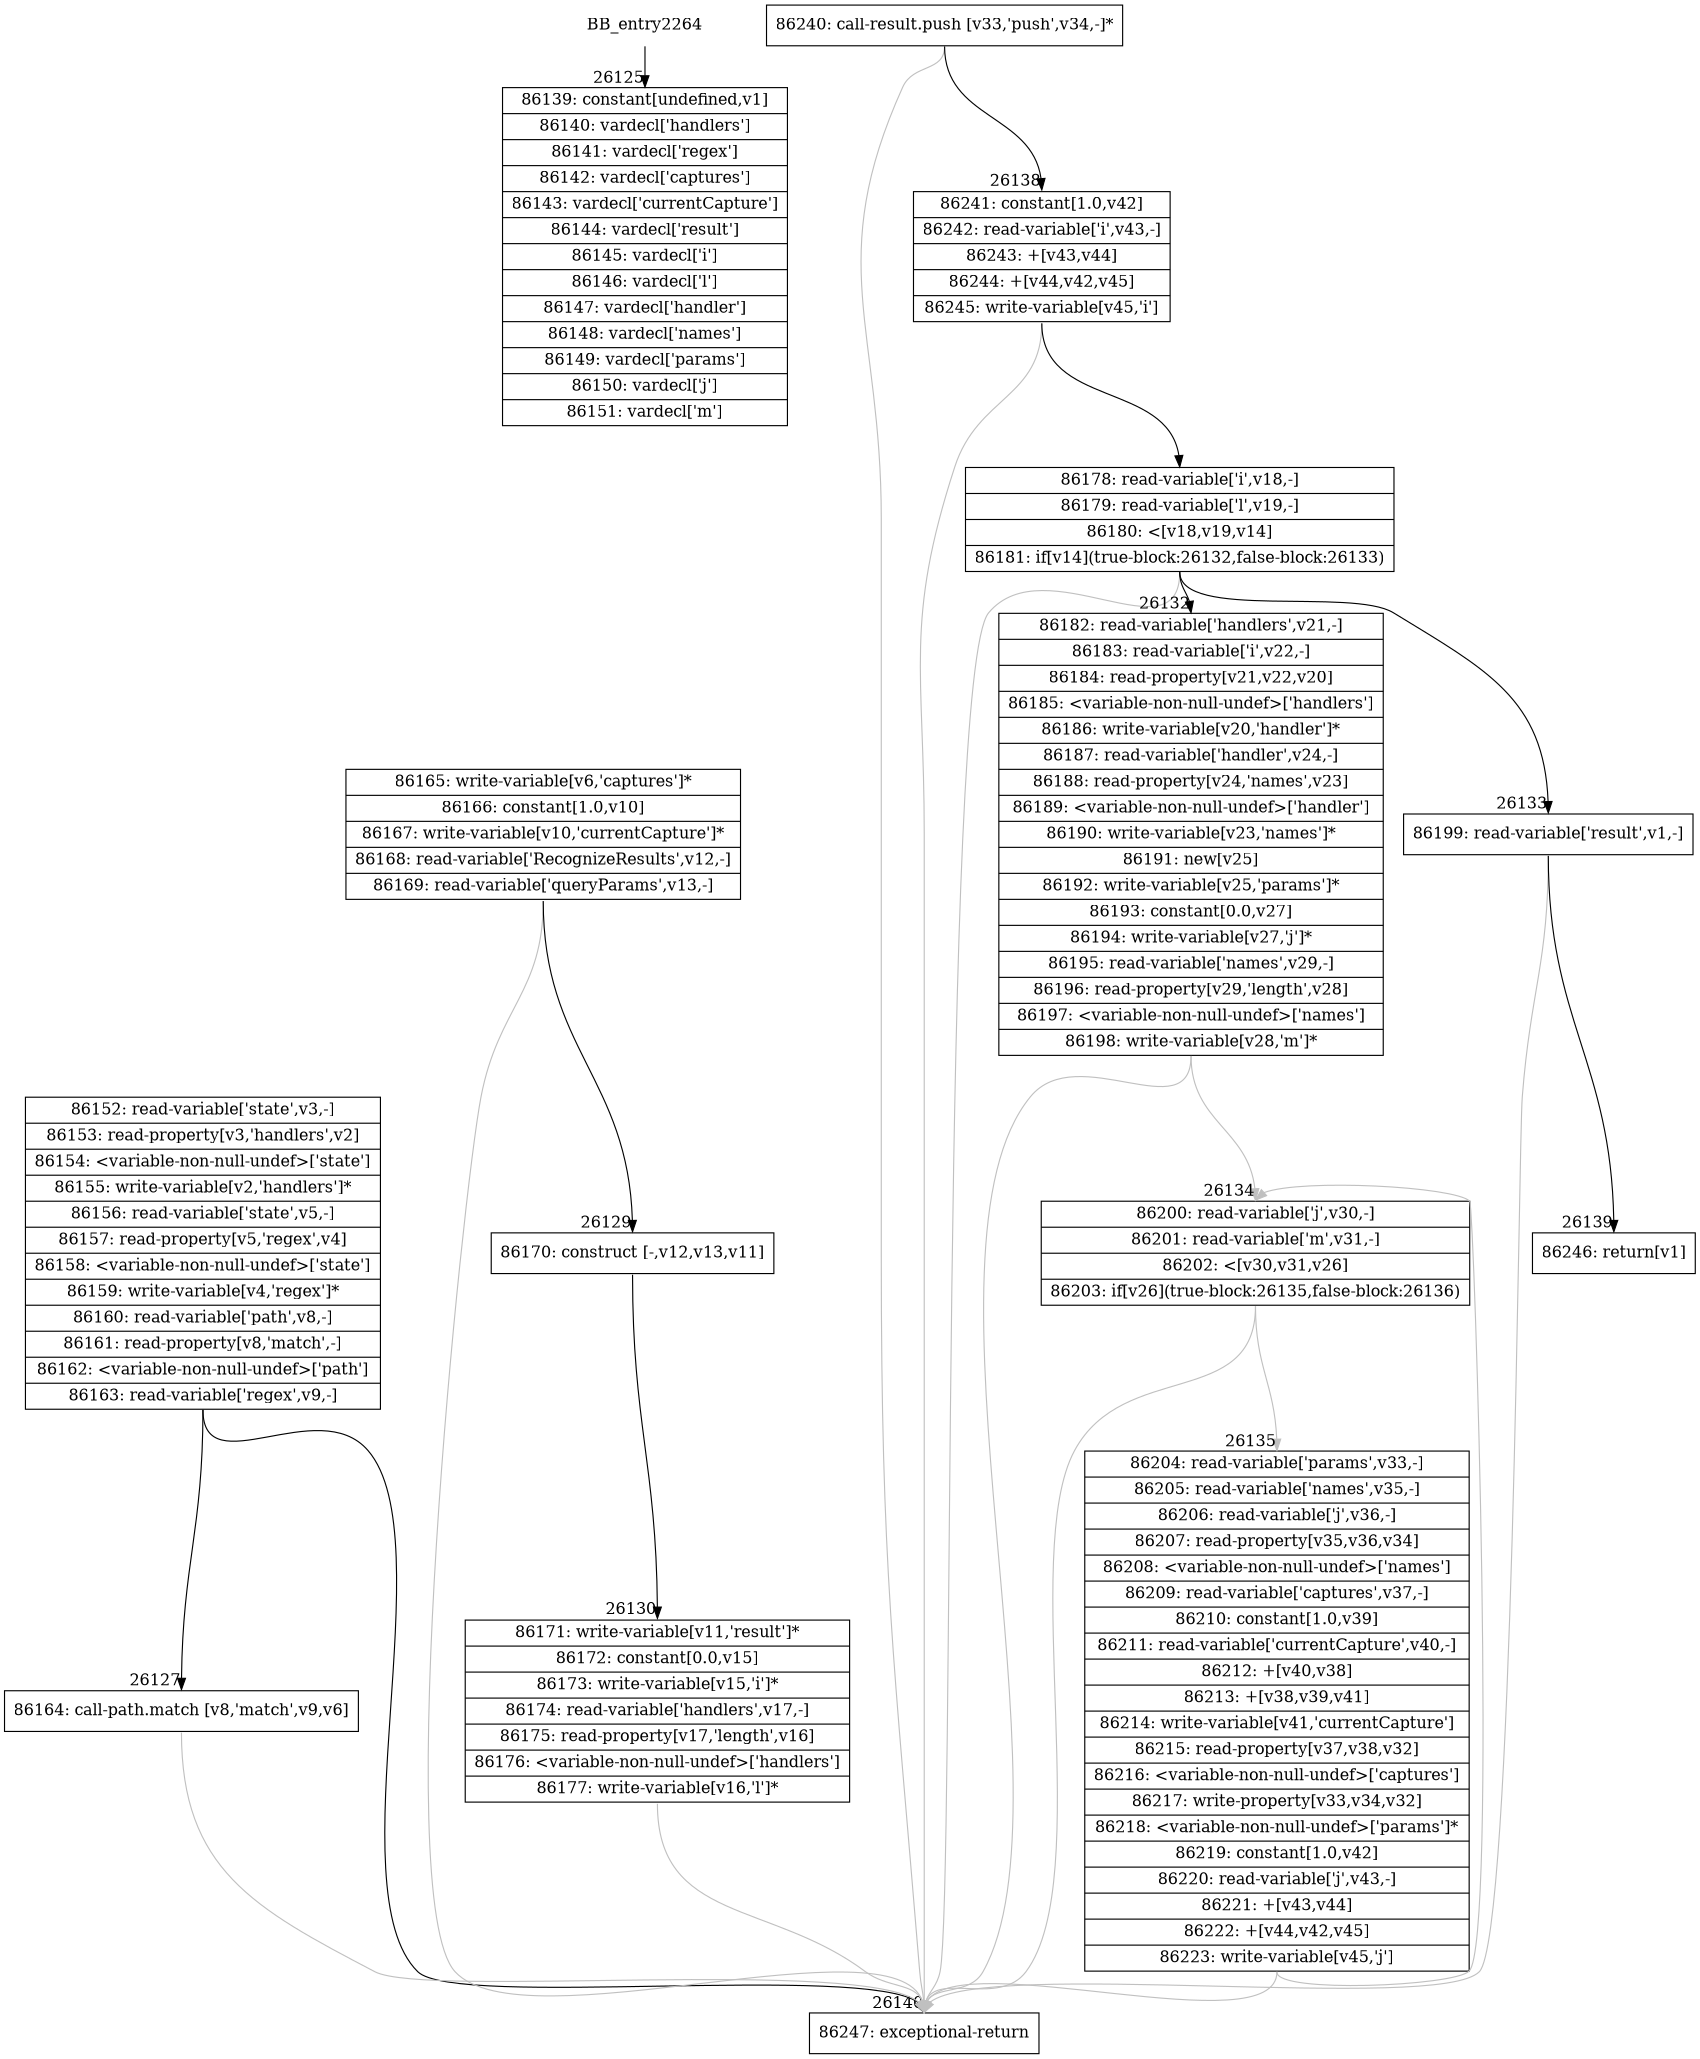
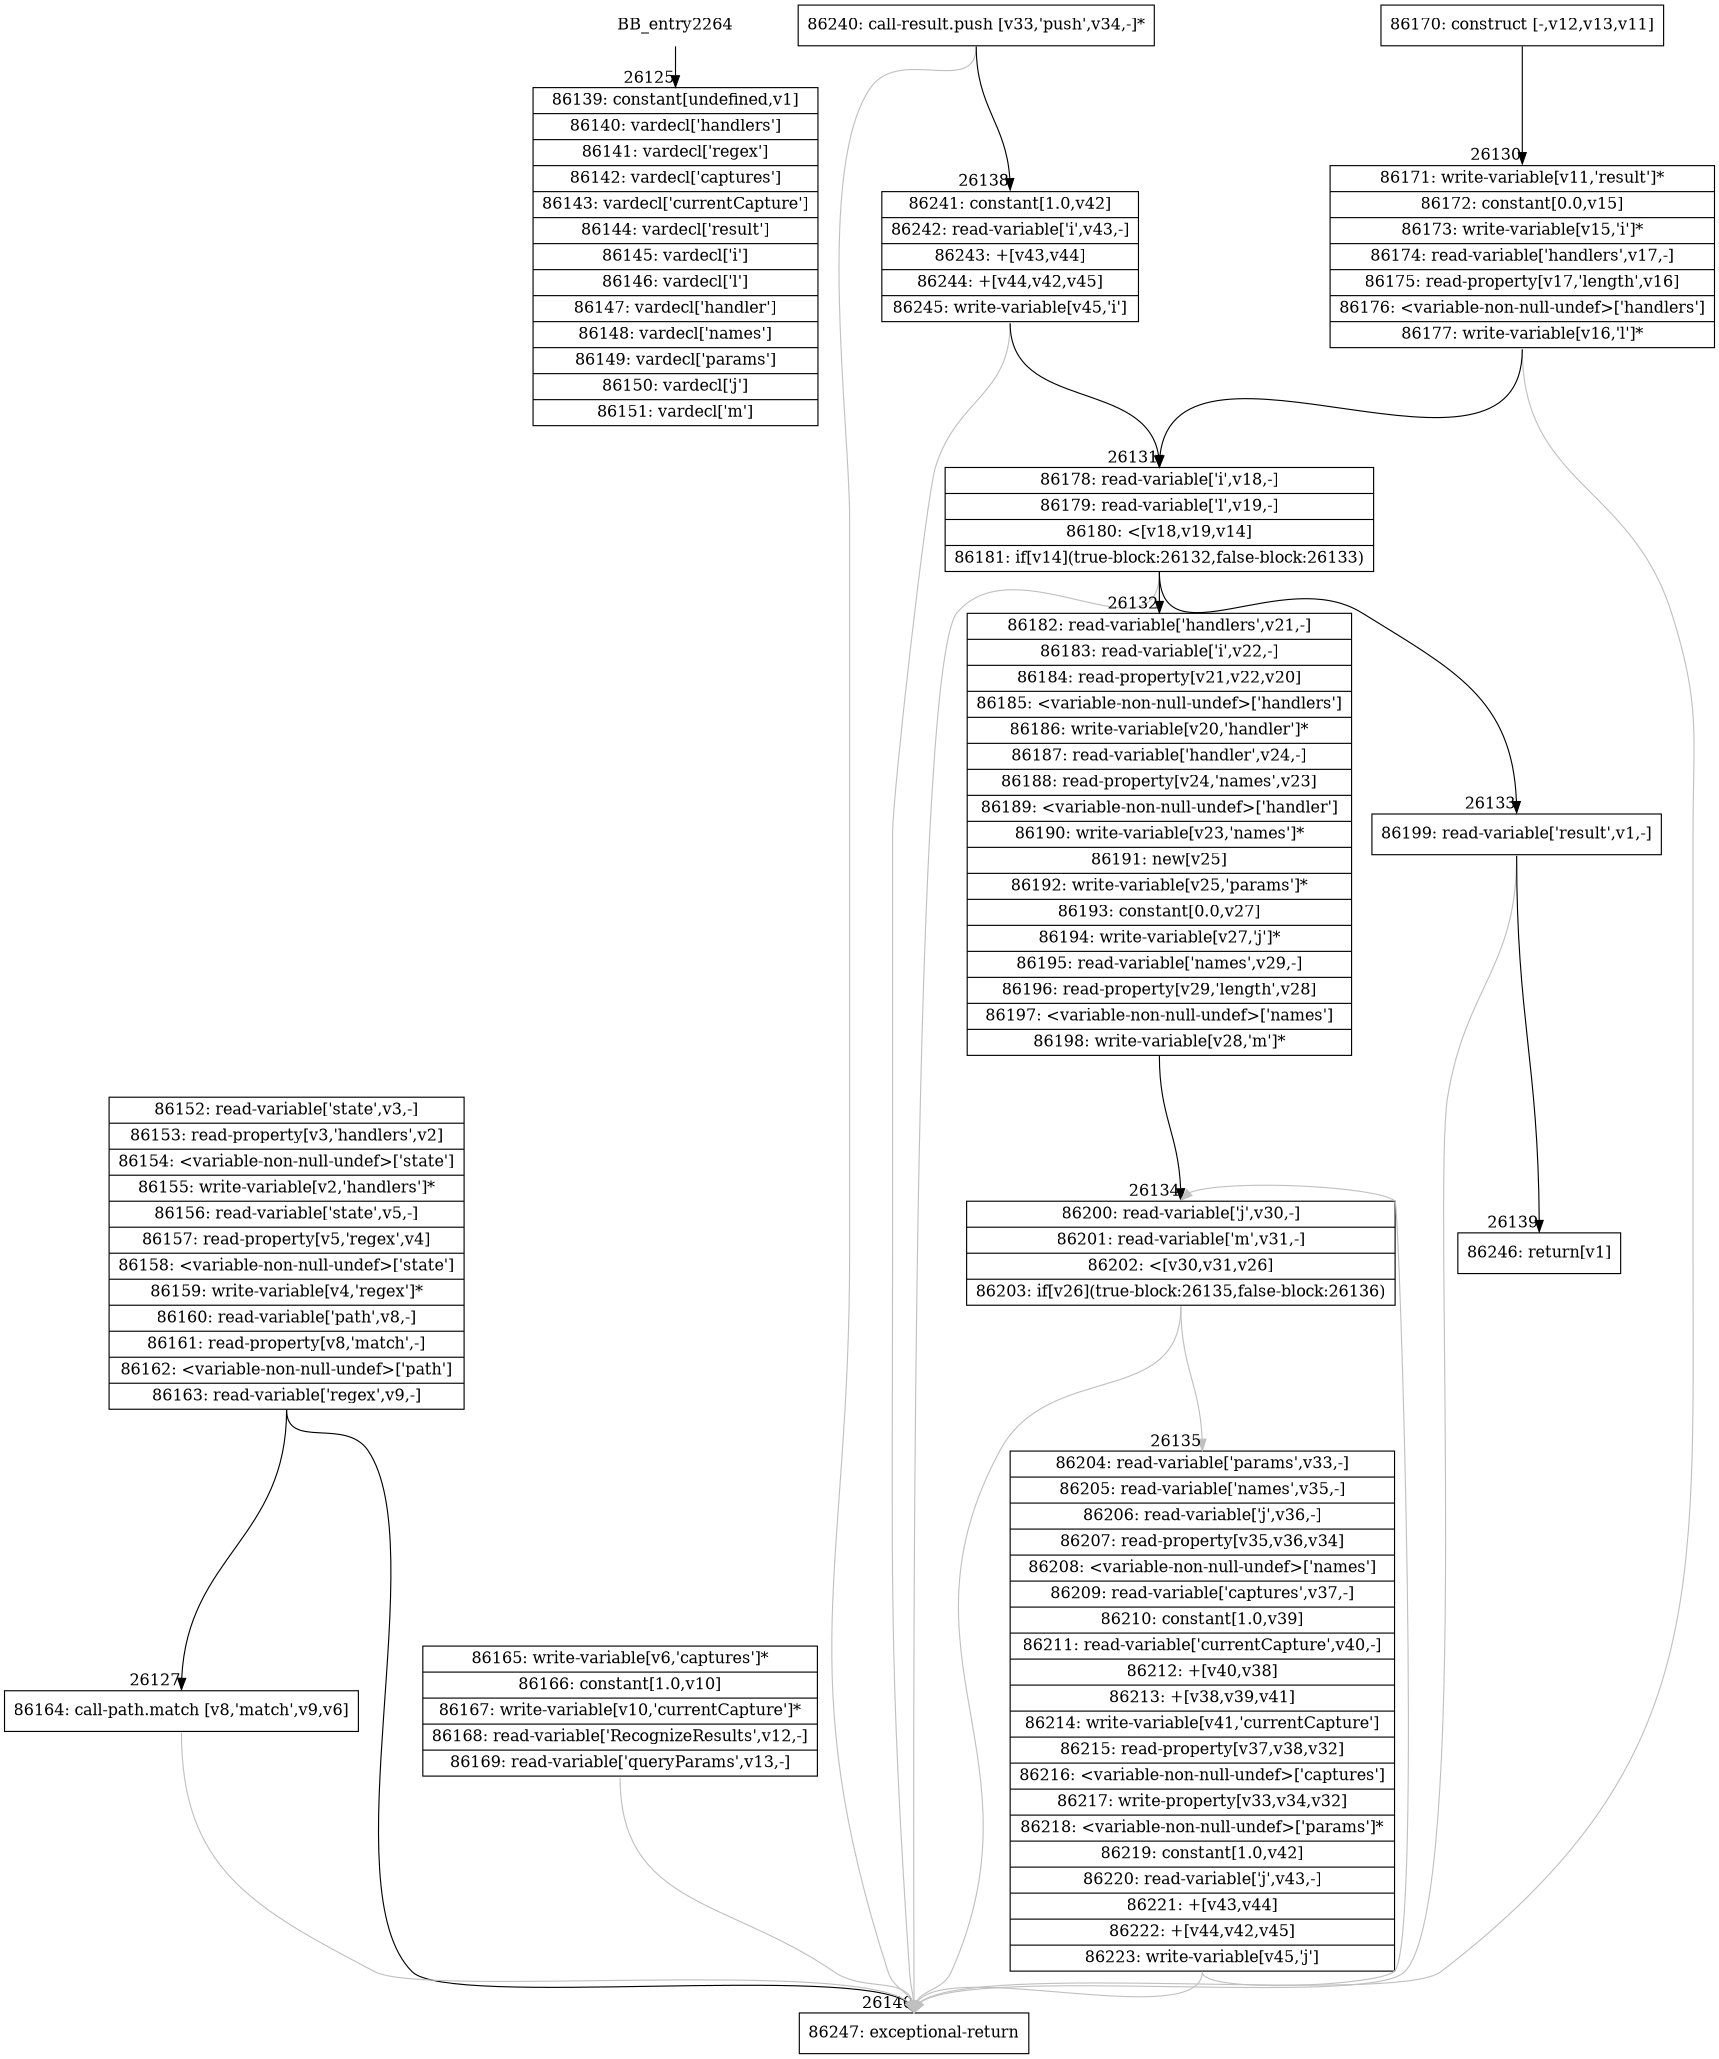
edge "86171: write-variable[v11,'result']*" -> "86178: read-variable['i',v18,-]": added
edge "86165: write-variable[v6,'captures']*" -> "86170: construct [-,v12,v13,v11]": removed
edge "86182: read-variable['handlers',v21,-]" -> "86200: read-variable['j',v30,-]": color gray -> black
edge "86182: read-variable['handlers',v21,-]" -> "86247: exceptional-return": removed
